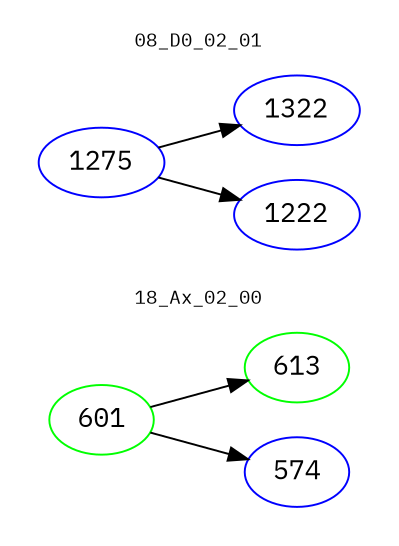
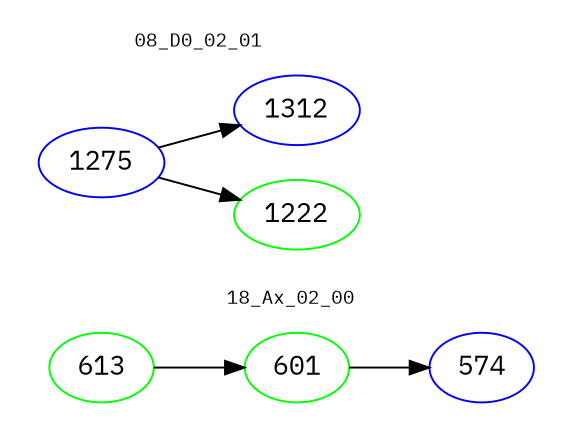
node "1322": label "1322" -> "1312"
node "1222": color blue -> green
edge "601" -> "613": reversed
